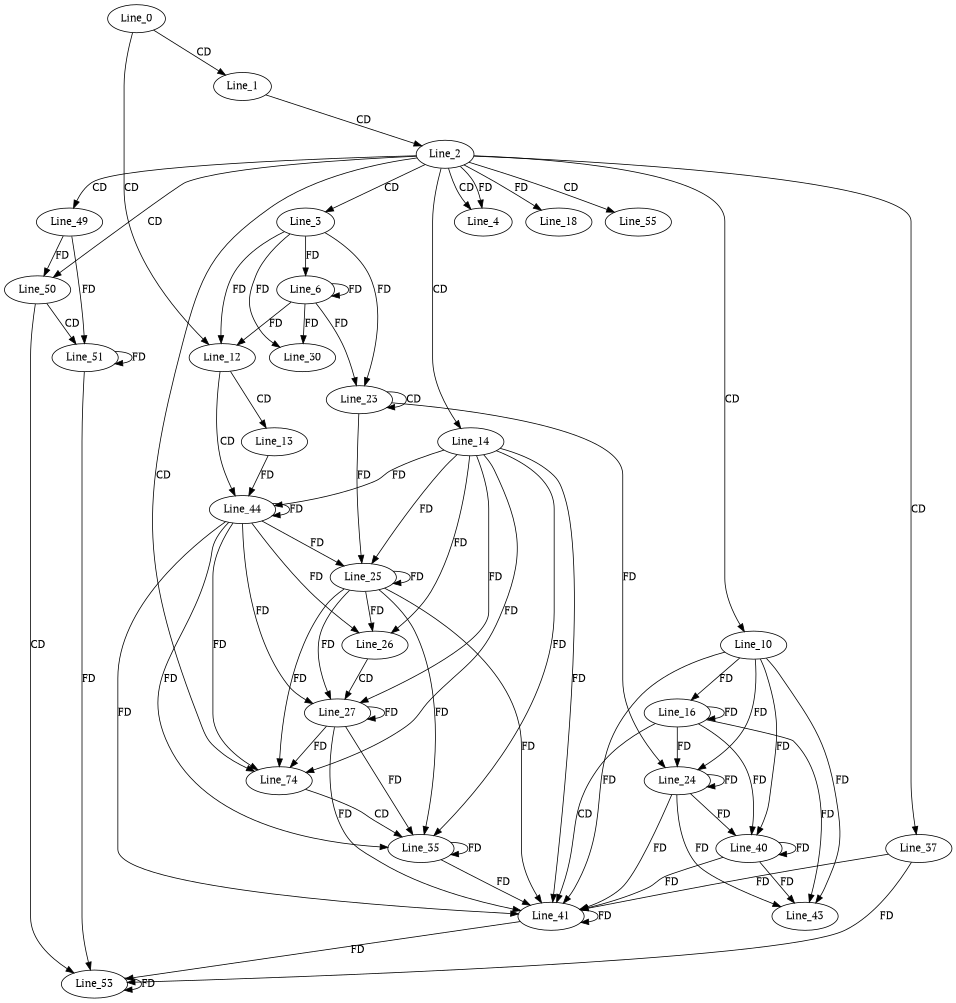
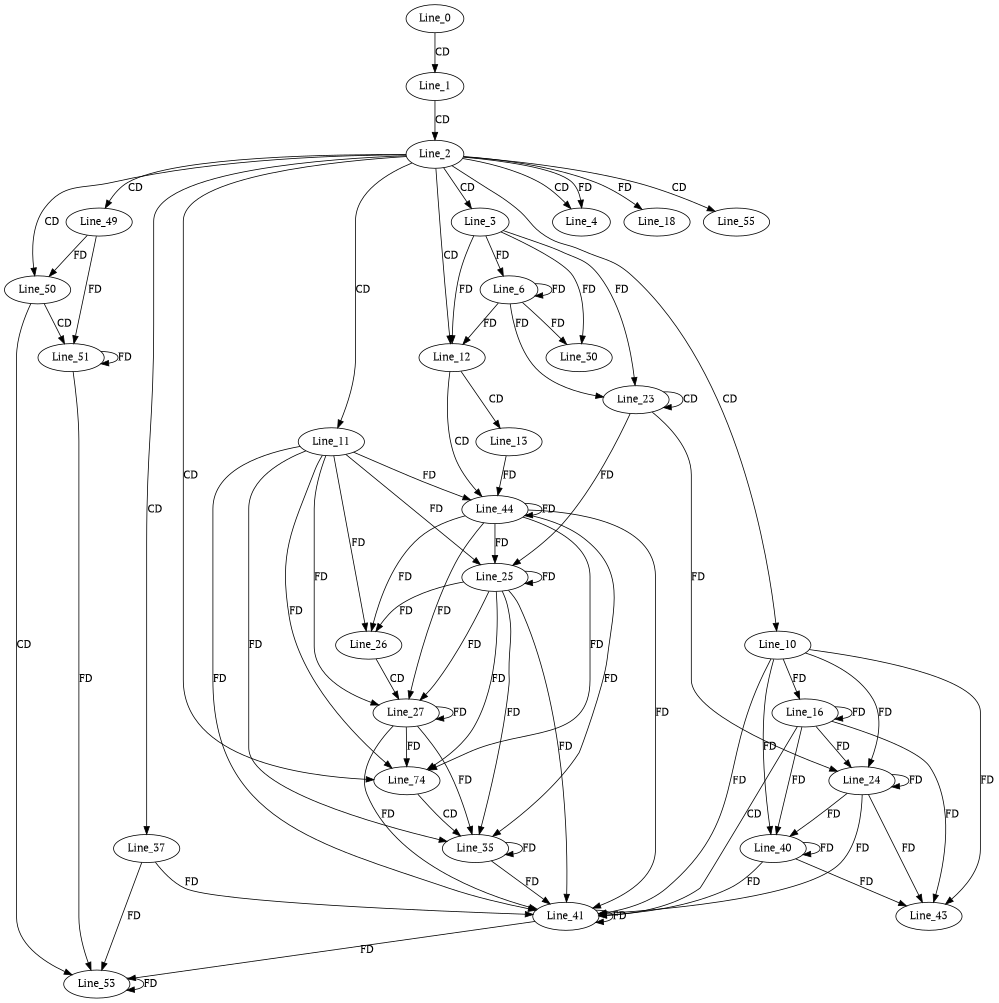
edge "Line_0" -> "Line_12": now "Line_2" -> "Line_12"
node "Line_14": label "Line_14" -> "Line_11"
